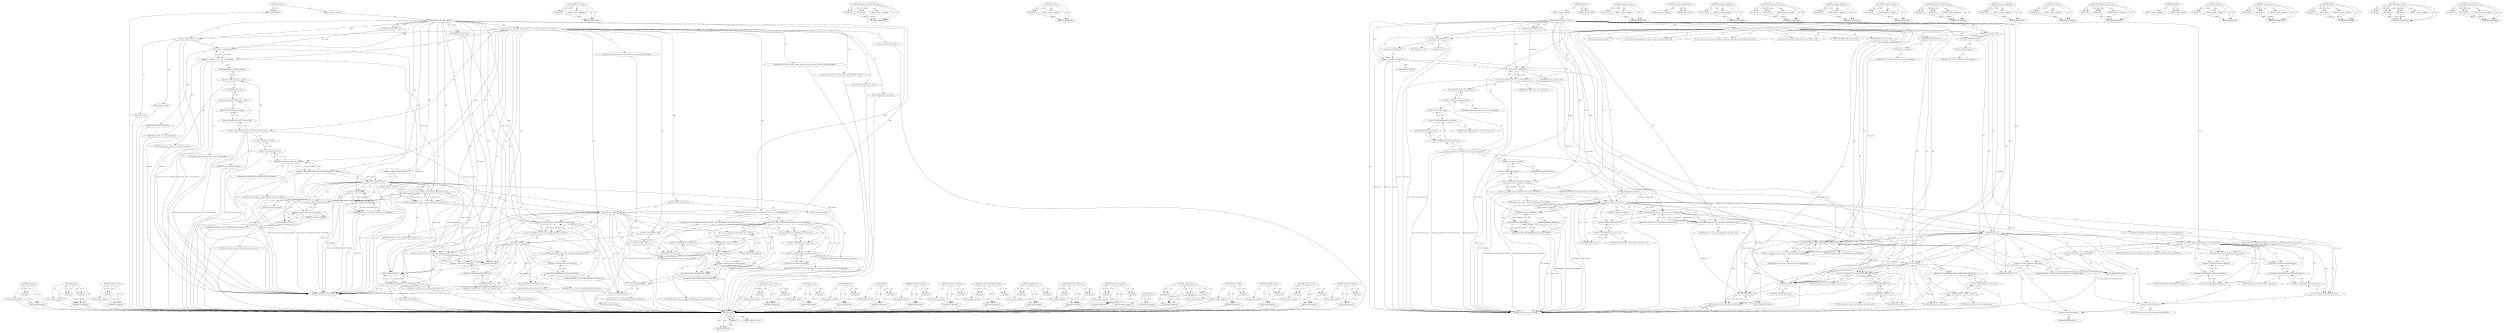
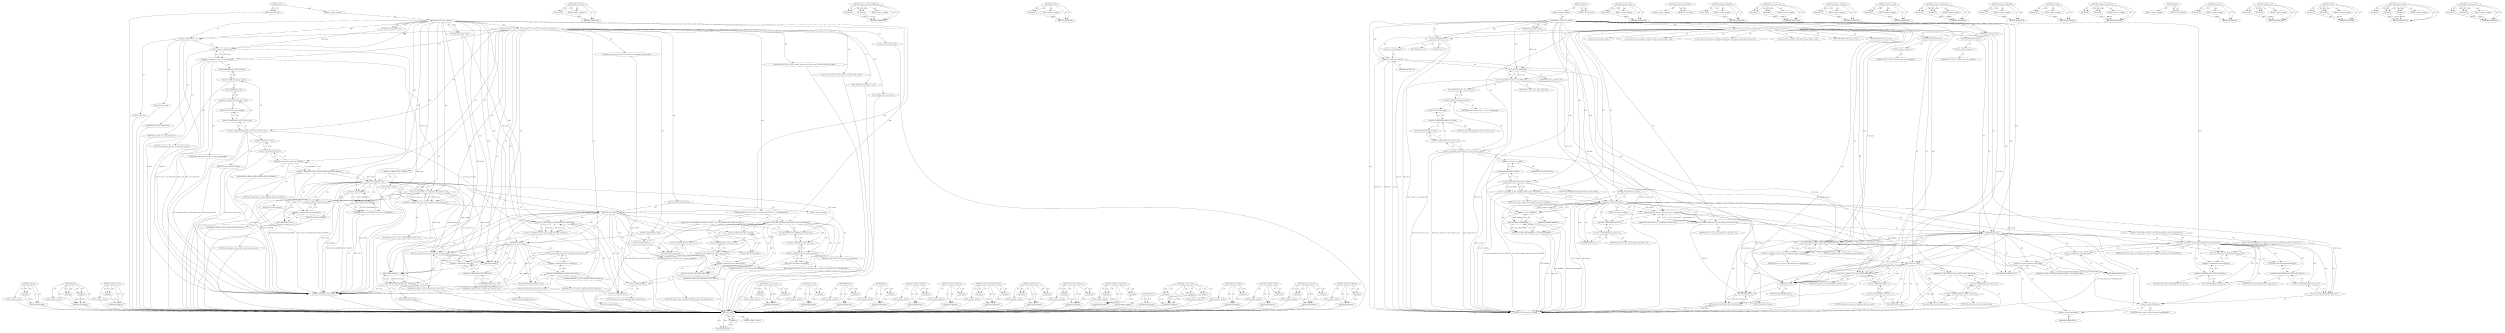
edge "(<operator>.assignment,resp = {})" -> "(IDENTIFIER,resp,resp = {})": reversed
